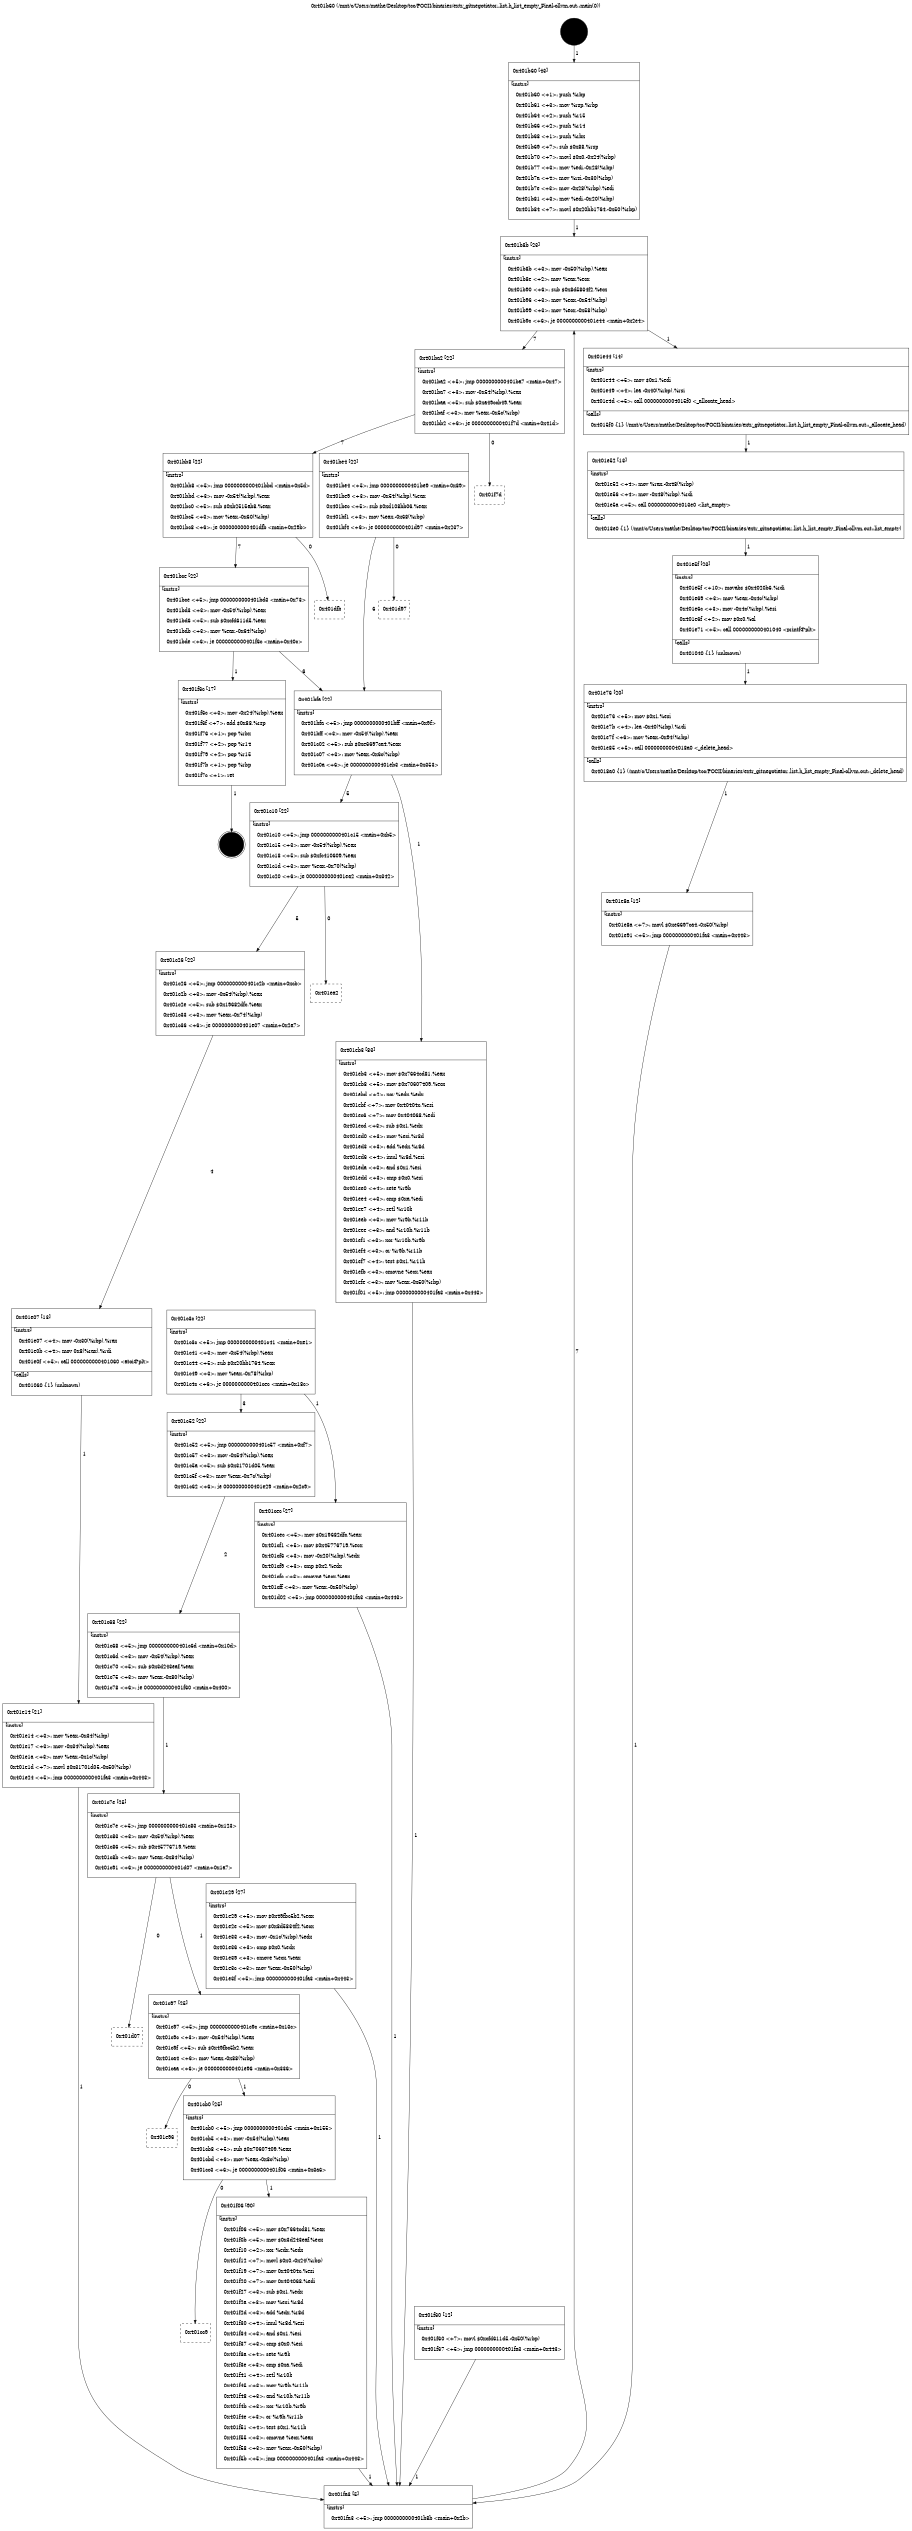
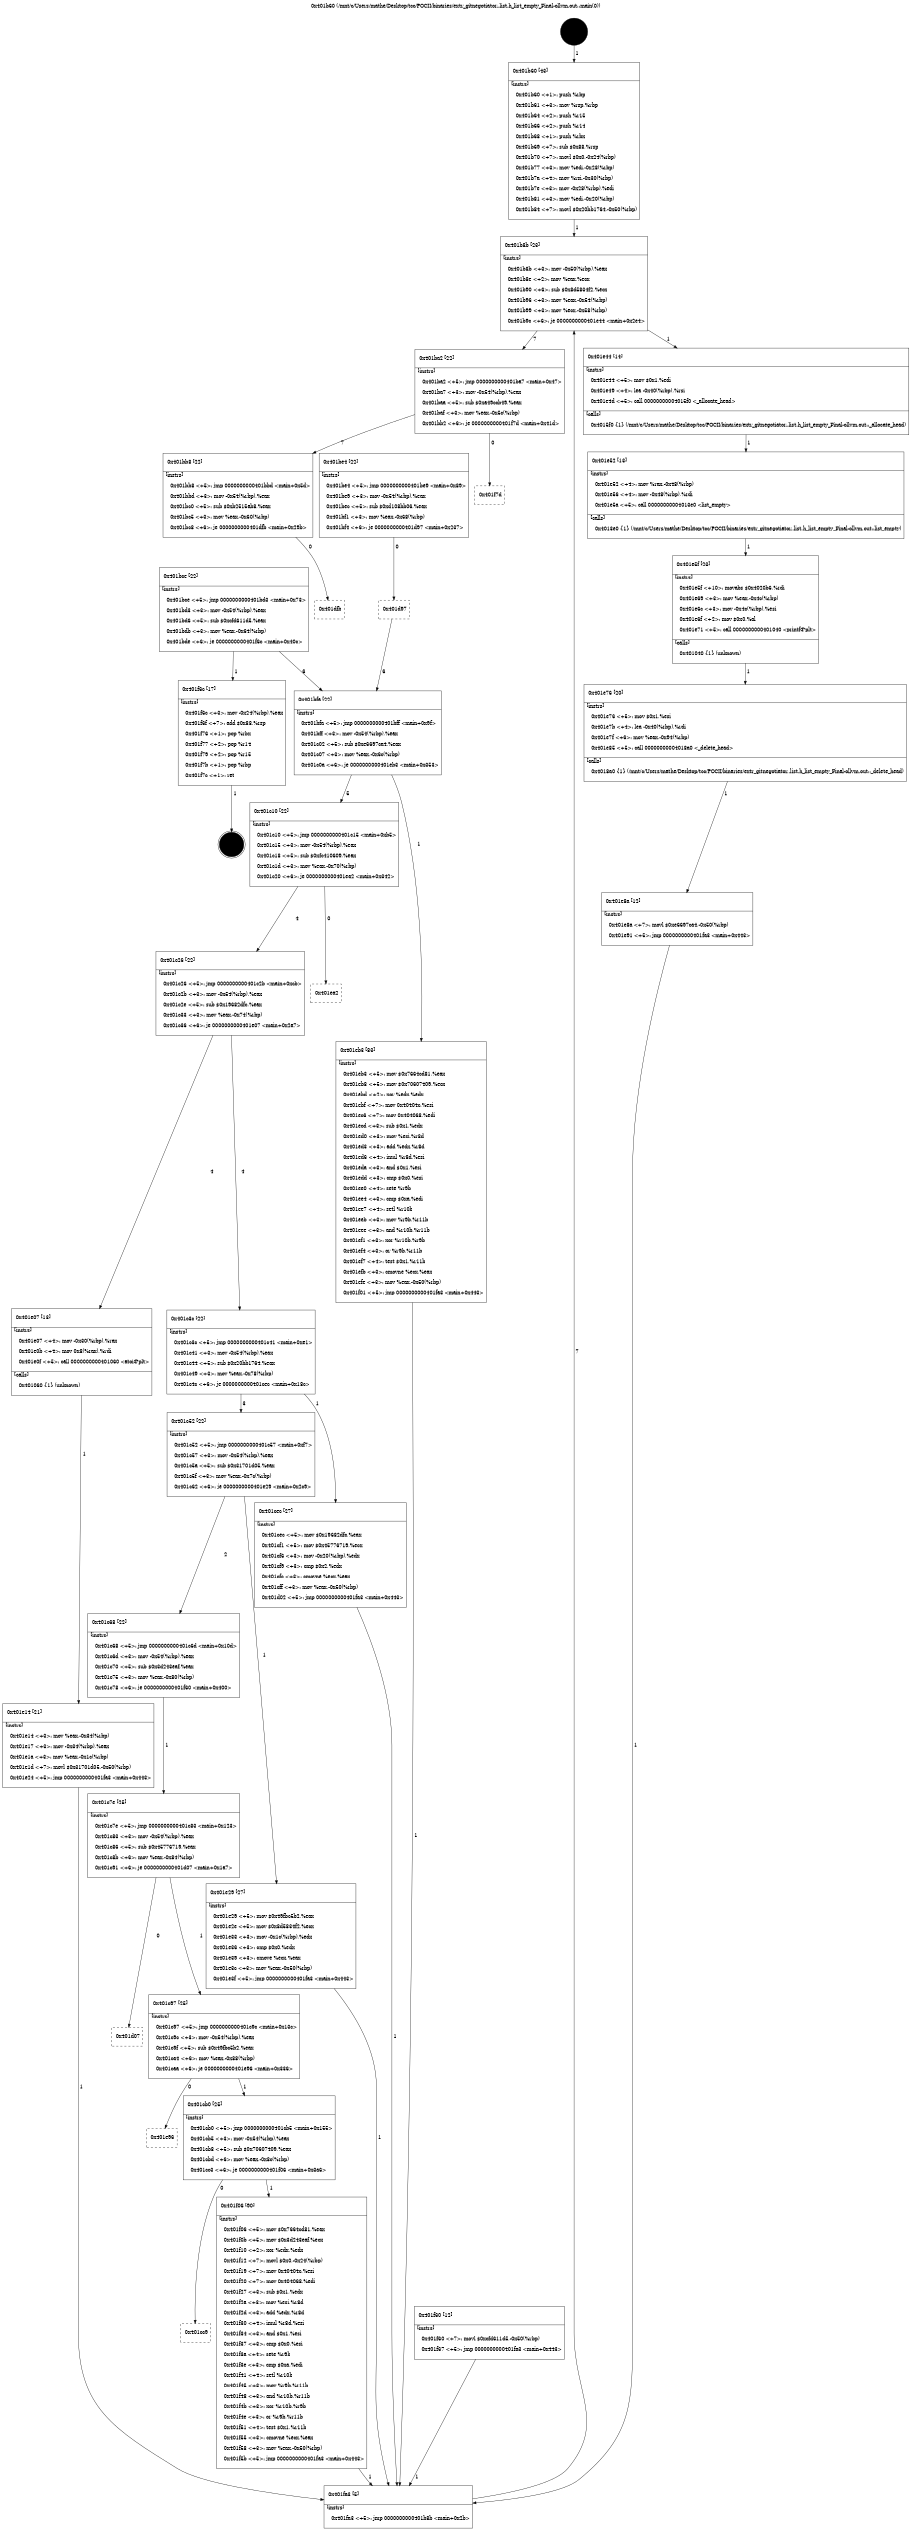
edge "0x401bb8 [22]" -> "0x401bce [22]": removed, label "7"
edge "0x401be4 [22]" -> "0x401bfa [22]": now "0x401d97" -> "0x401bfa [22]"
edge "0x401c10 [22]" -> "0x401c26 [22]": label " 5" -> " 4"
edge "0x401c26 [22]" -> "0x401c3c [22]": added, label "4"
edge "0x401c52 [22]" -> "0x401e29 [27]": added, label "1"
